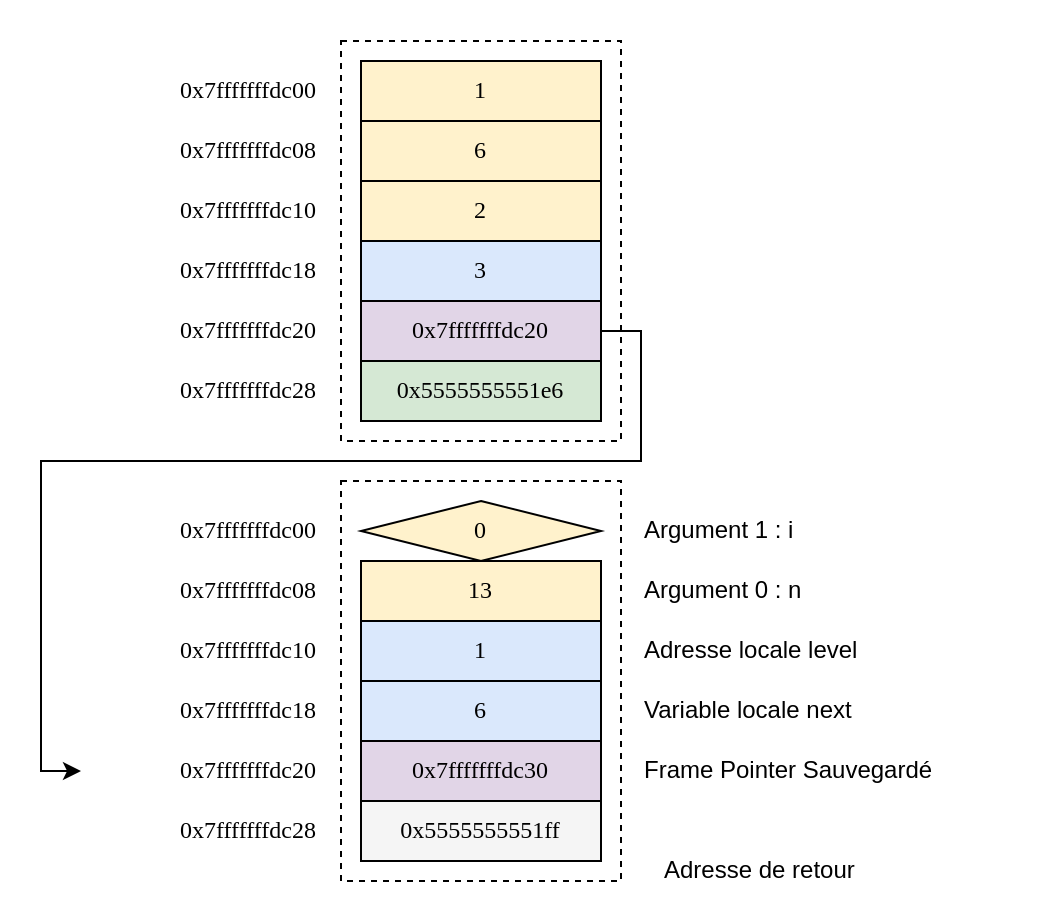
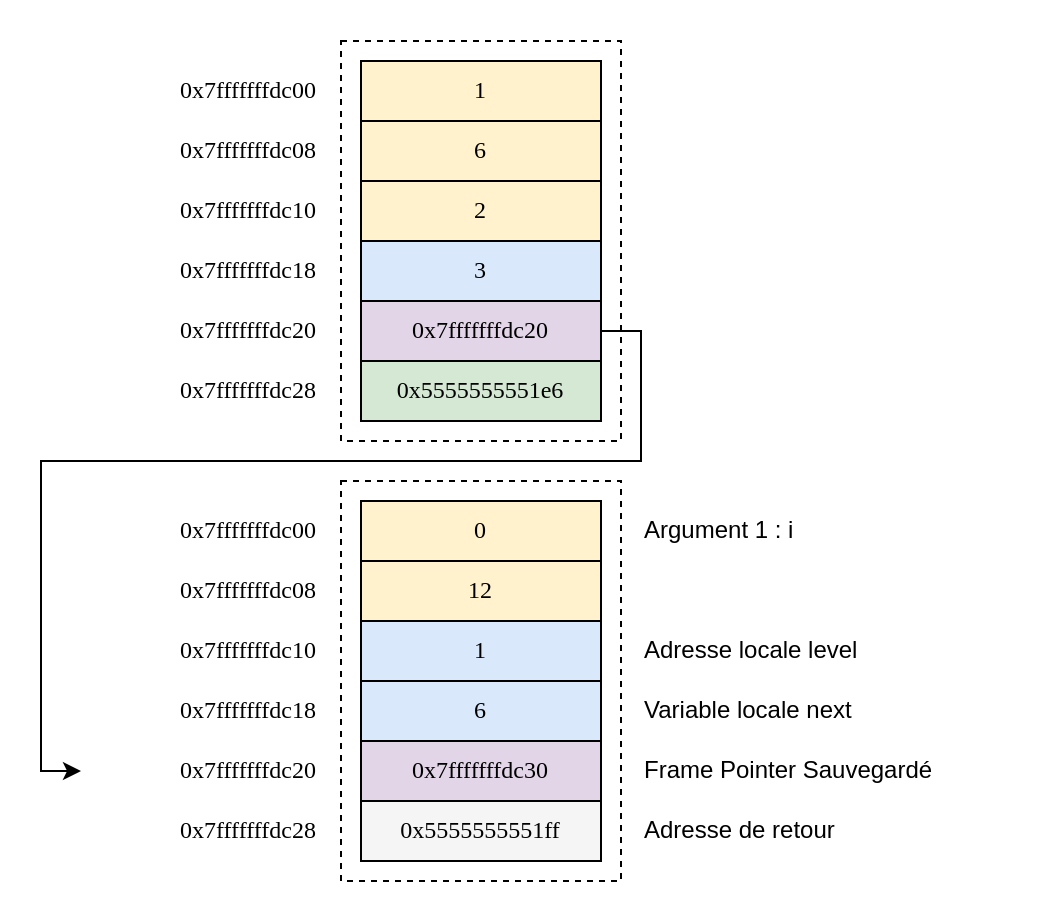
node "0": shape diamond -> rectangle
node "13": label "13" -> "12"
node "Argument 0 : n": removed
node "Adresse de retour": moved (841, 871) -> (821, 831)
